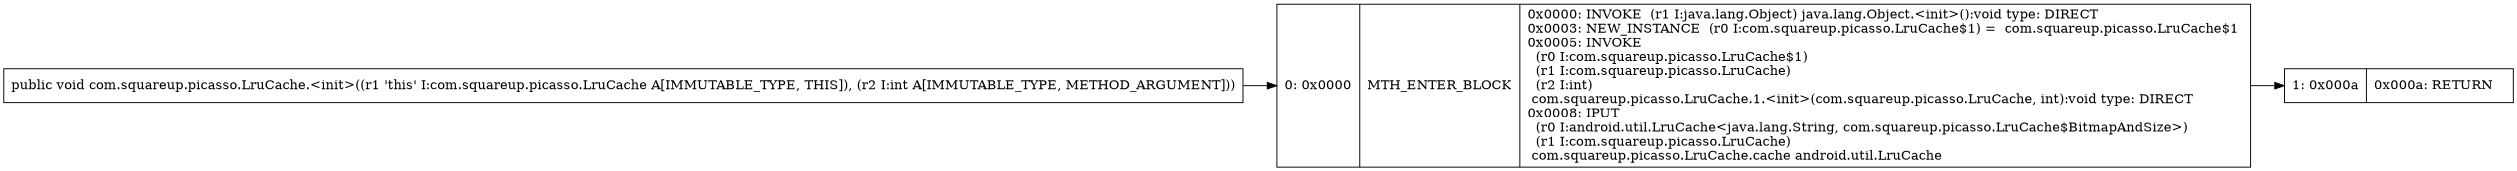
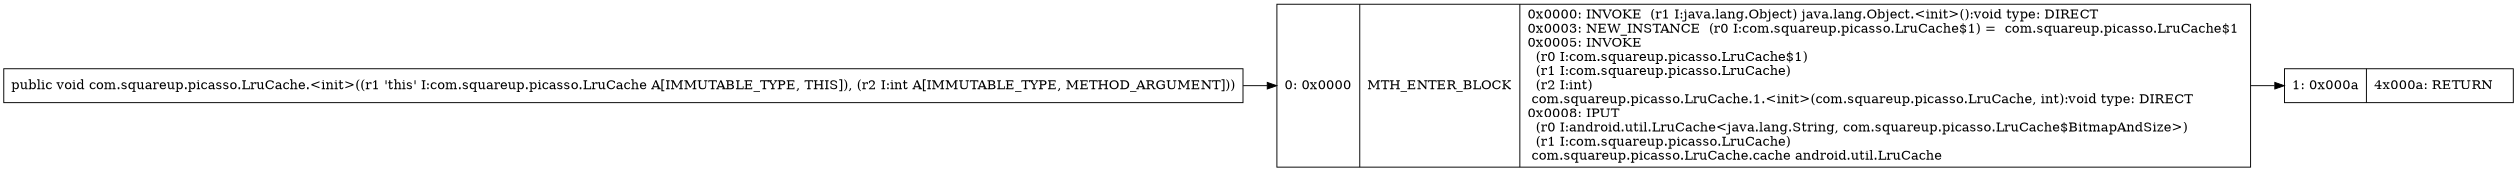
node "1: 0x000a": text "0x000a: RETURN" -> "4x000a: RETURN"
